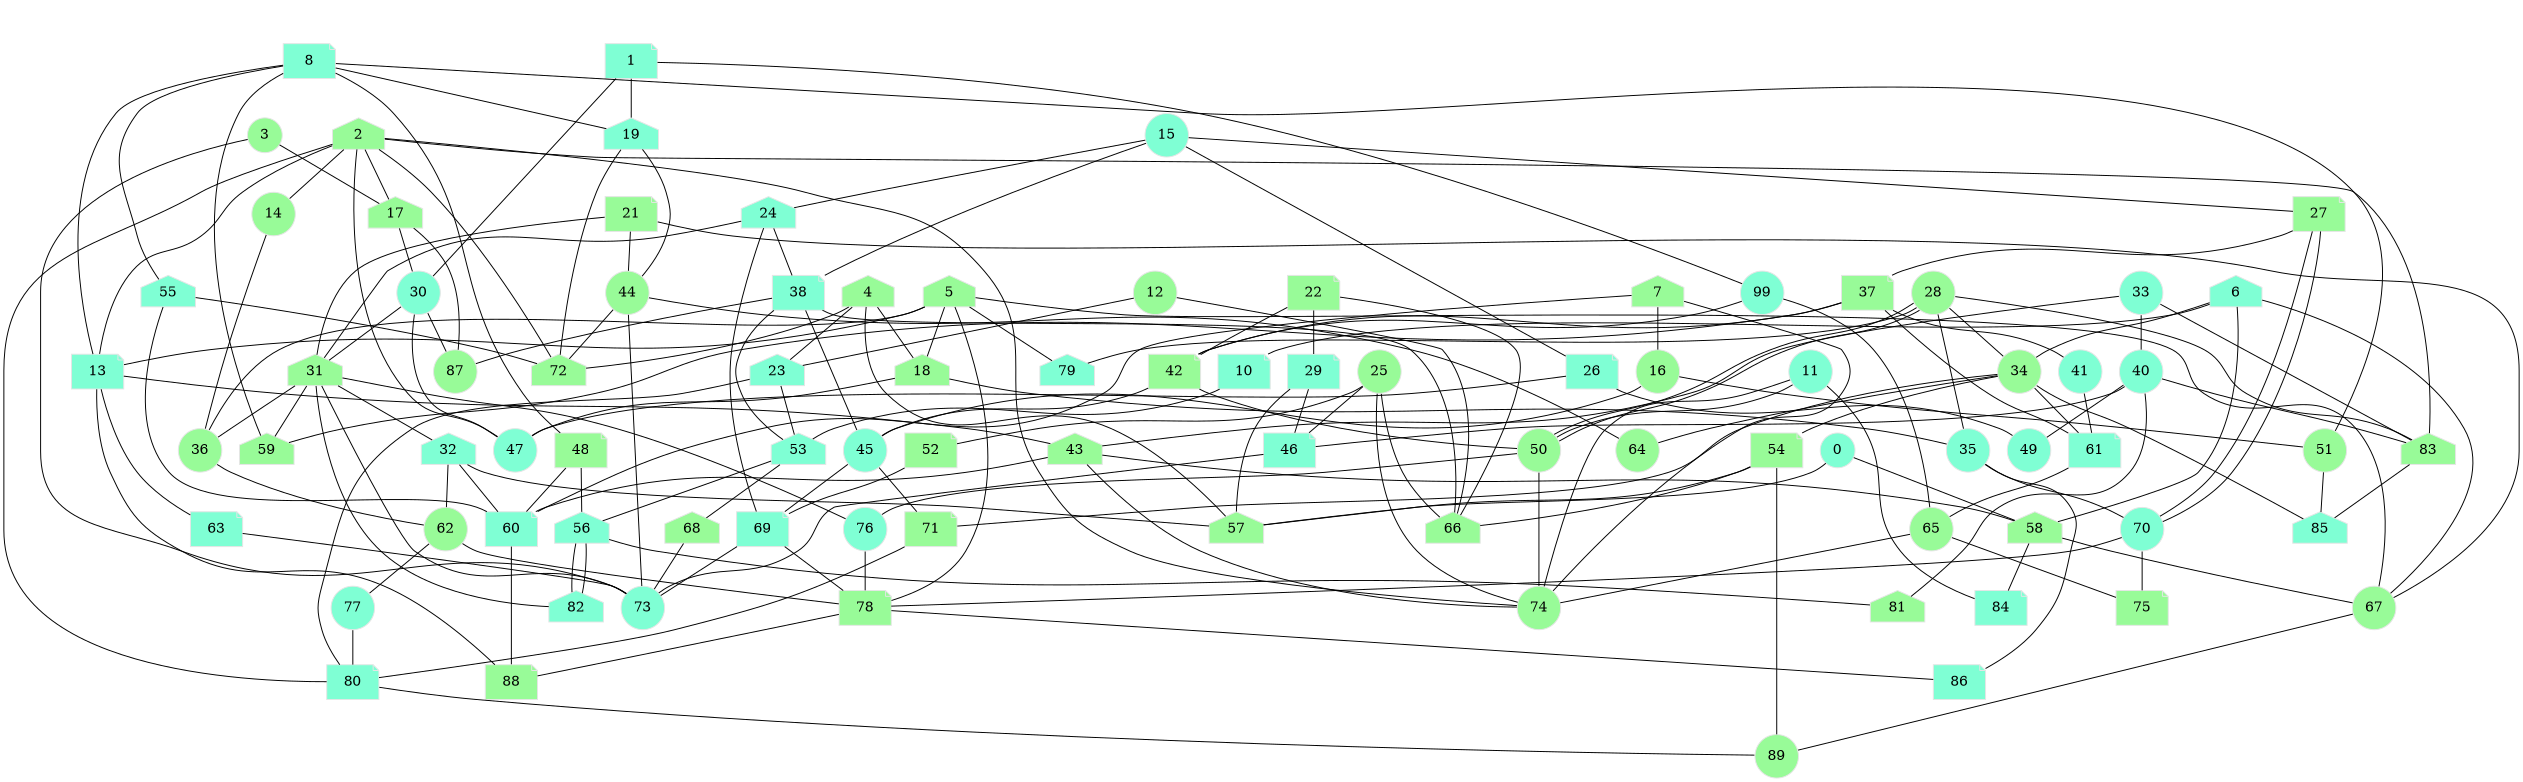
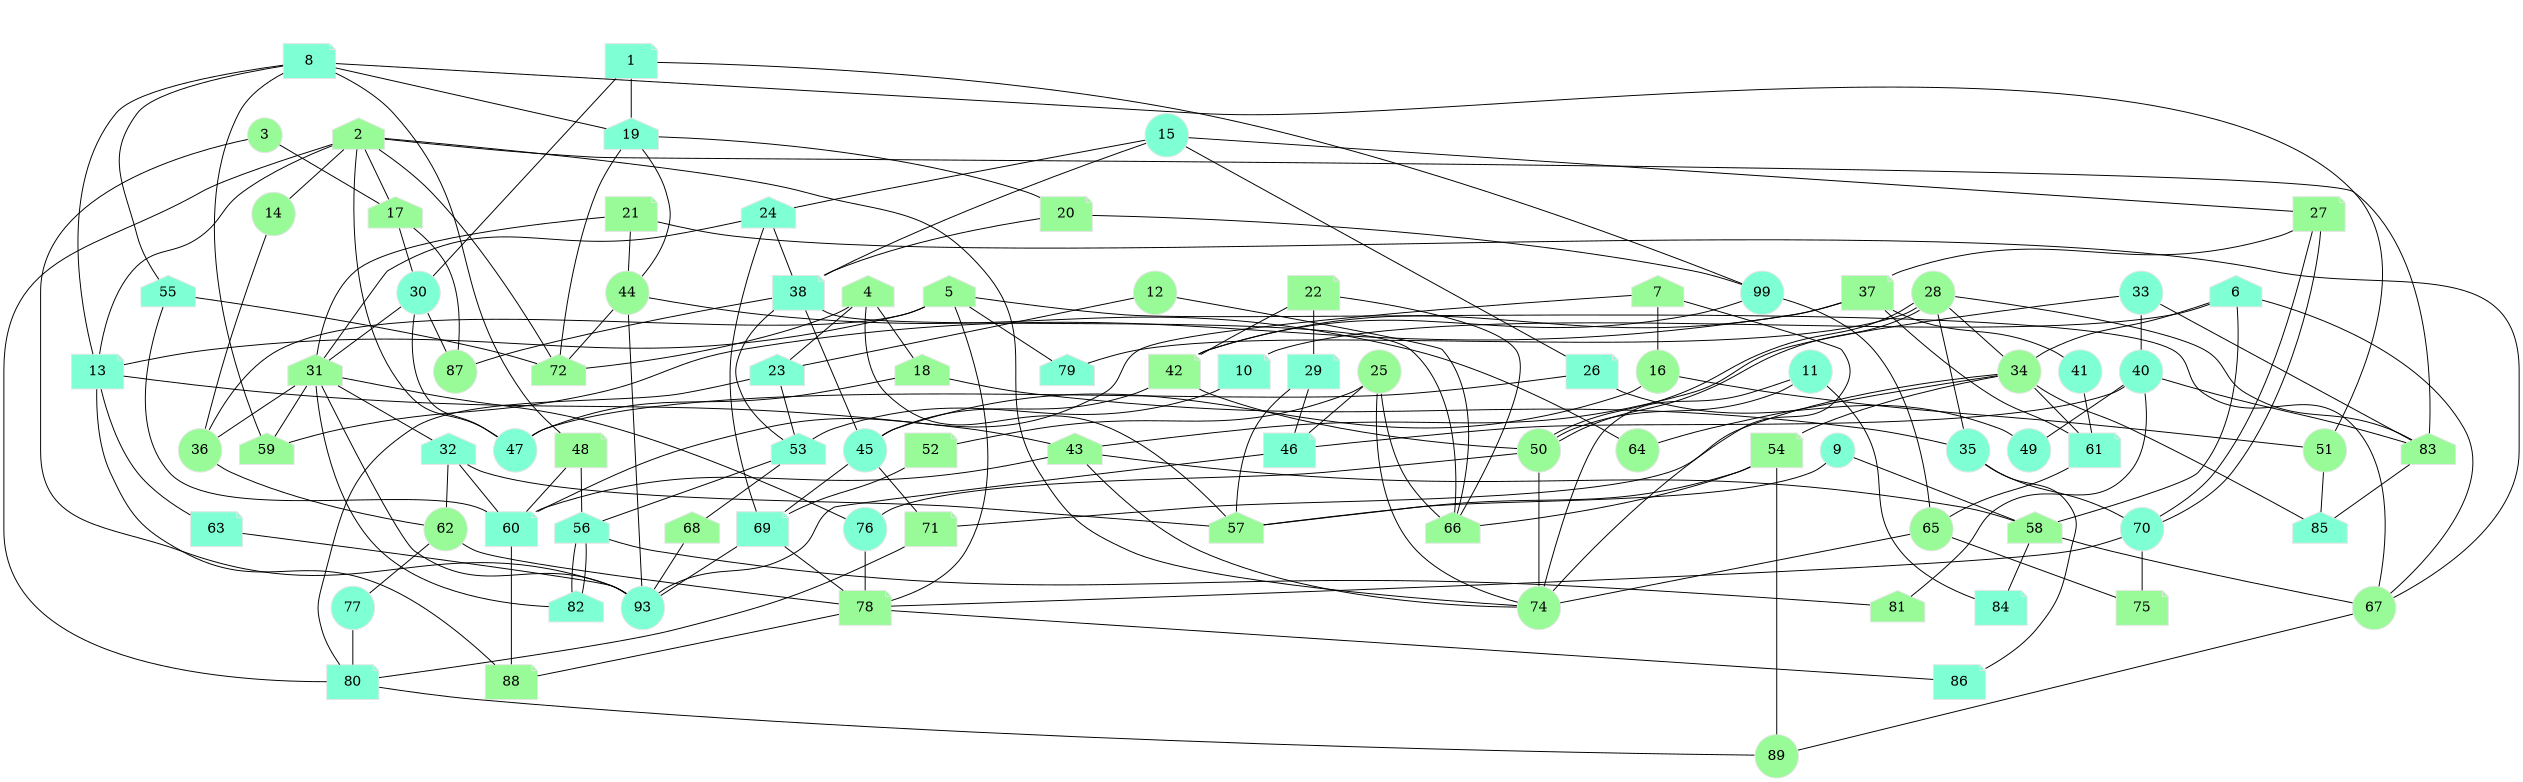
node "20": added
edge "5" -- "18": removed
node "0": label "0" -> "9"
node "73": label "73" -> "93"
